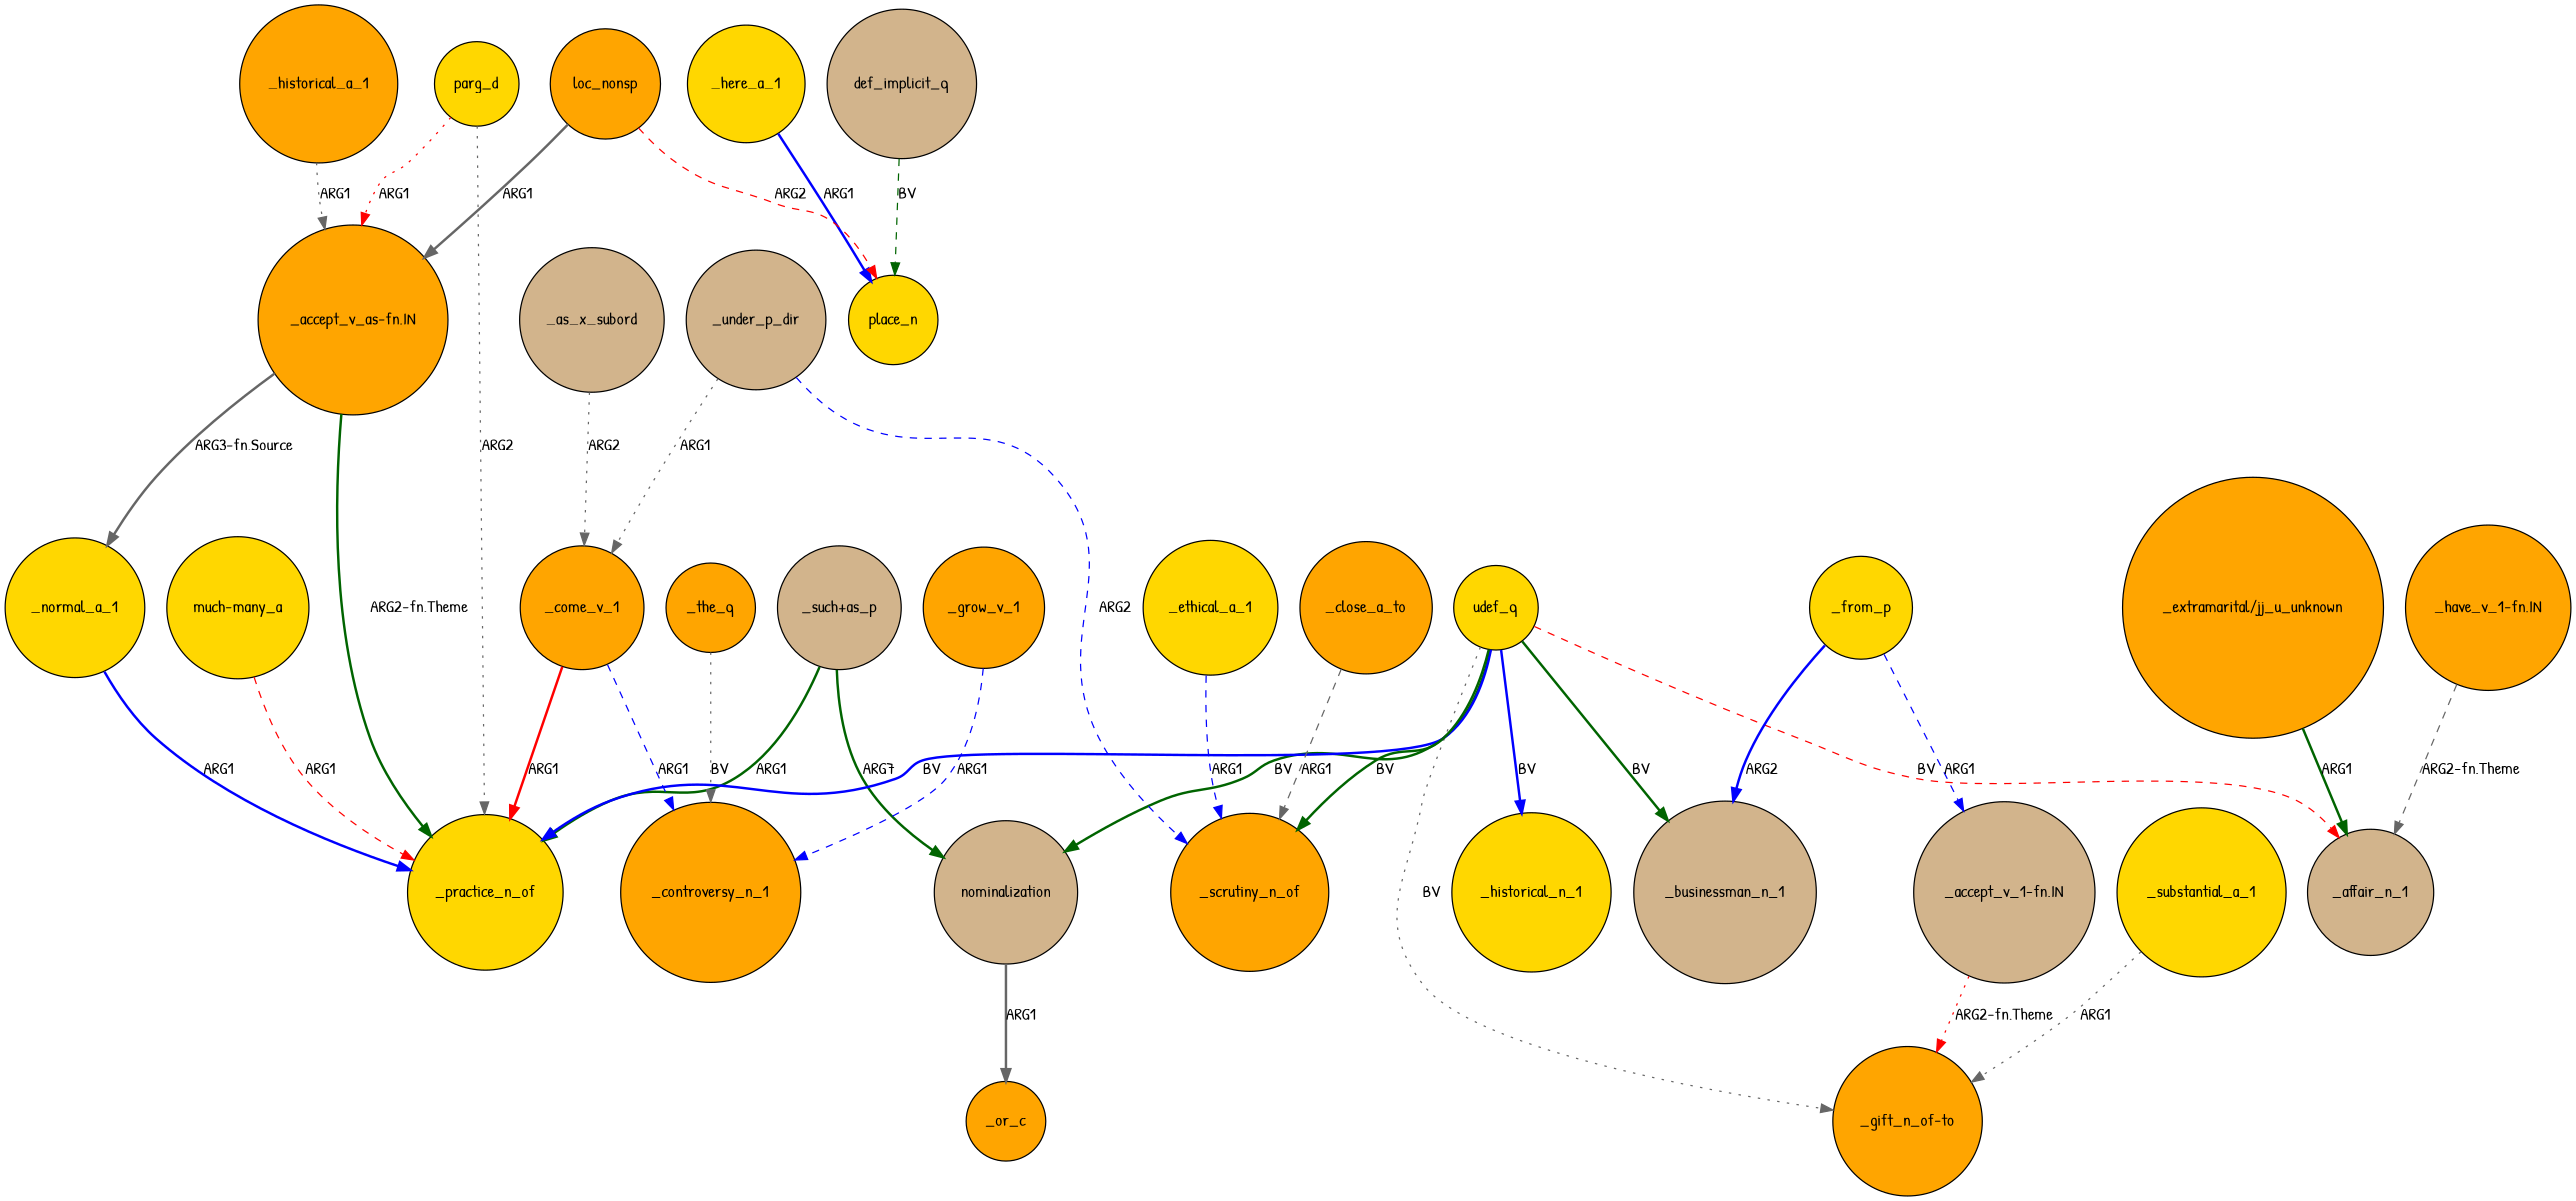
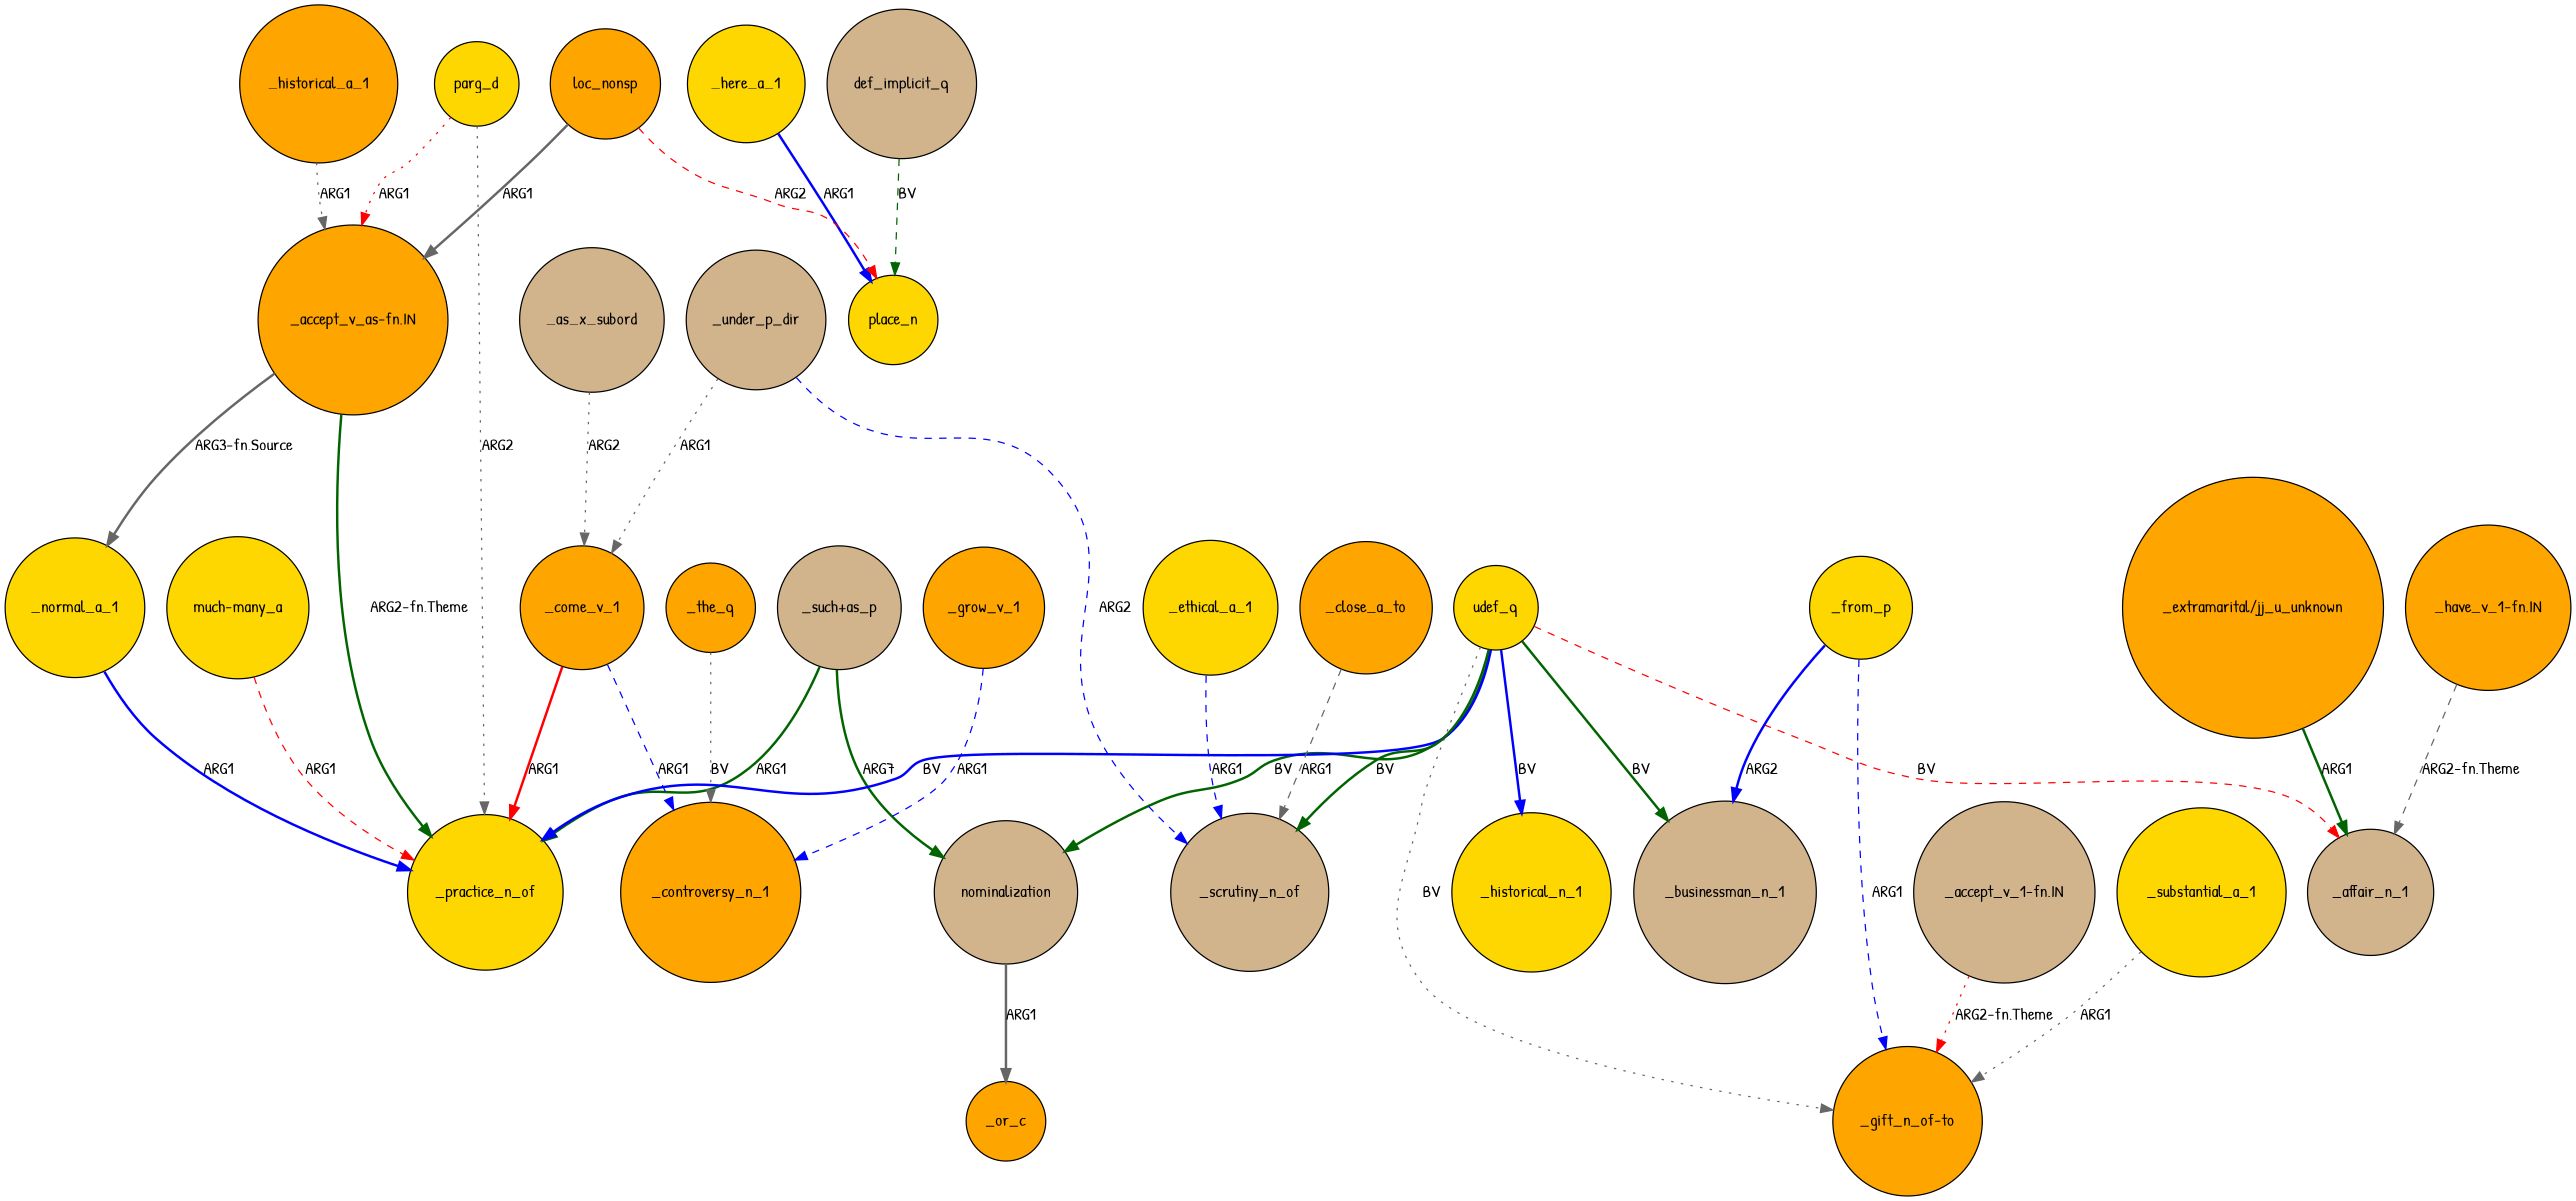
edge "_from_p" -> "_accept_v_1-fn.IN": now "_from_p" -> "_gift_n_of-to"
node "_scrutiny_n_of": fillcolor orange -> tan
